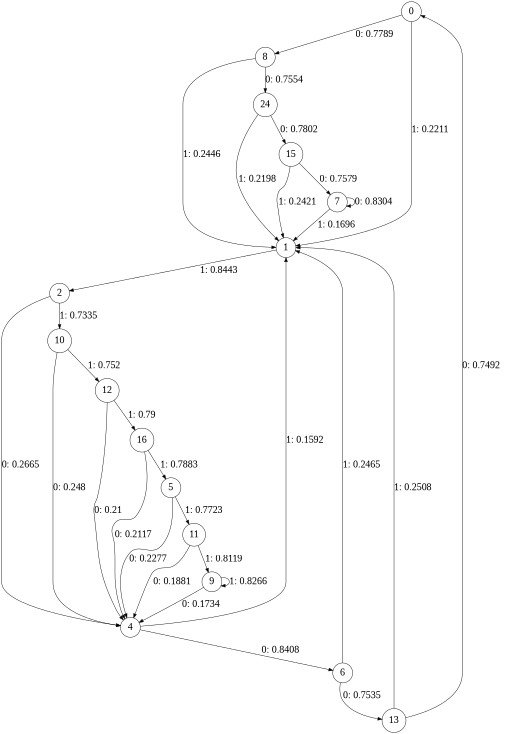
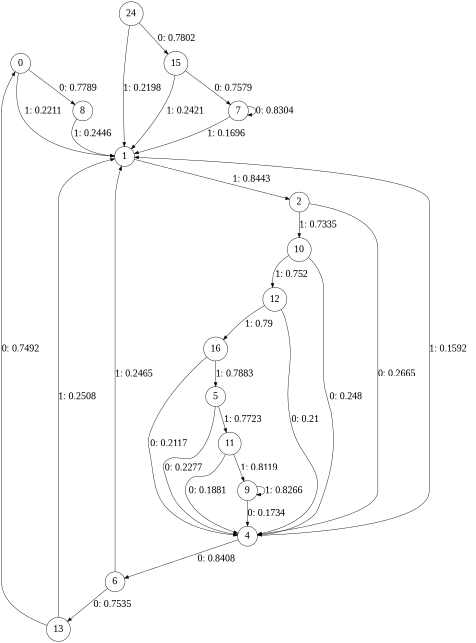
edge "8" -> "24": removed, label "0: 0.7554"
